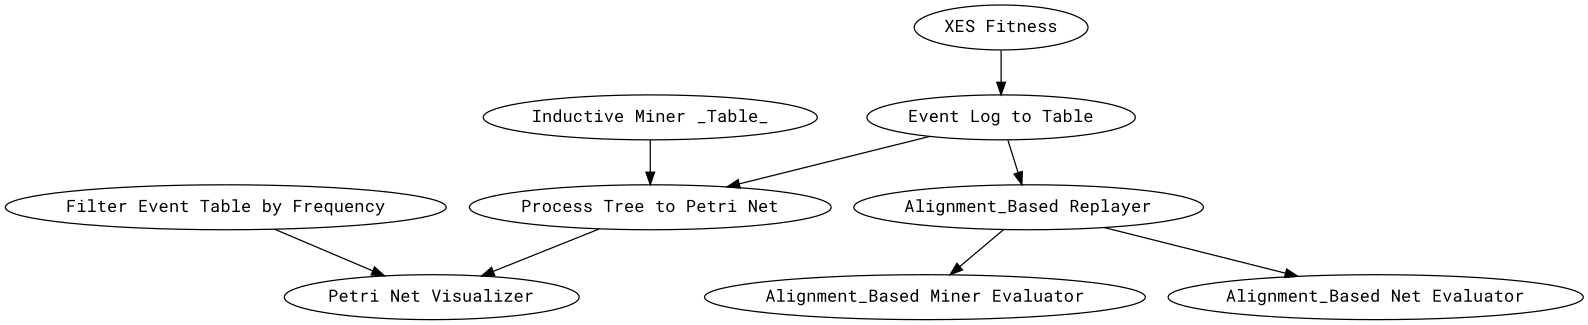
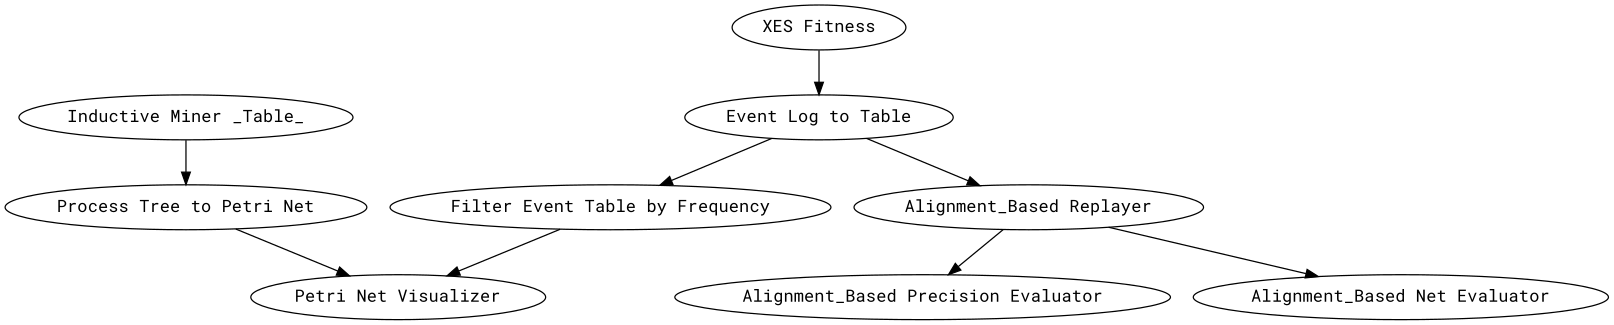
edge "Event Log to Table" -> "Process Tree to Petri Net": now "Event Log to Table" -> "Filter Event Table by Frequency"
node "Alignment_Based Miner Evaluator": label "Alignment_Based Miner Evaluator" -> "Alignment_Based Precision Evaluator"
